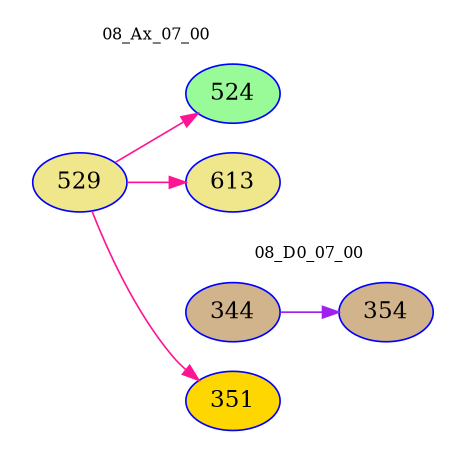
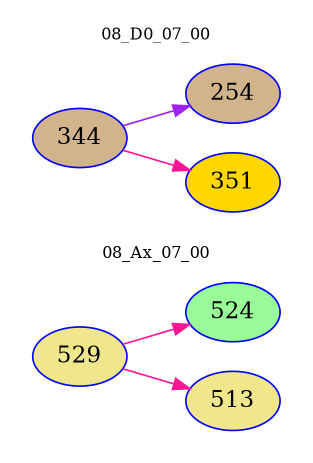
node "613": label "613" -> "513"
edge "529" -> "351": now "344" -> "351"
node "354": label "354" -> "254"
